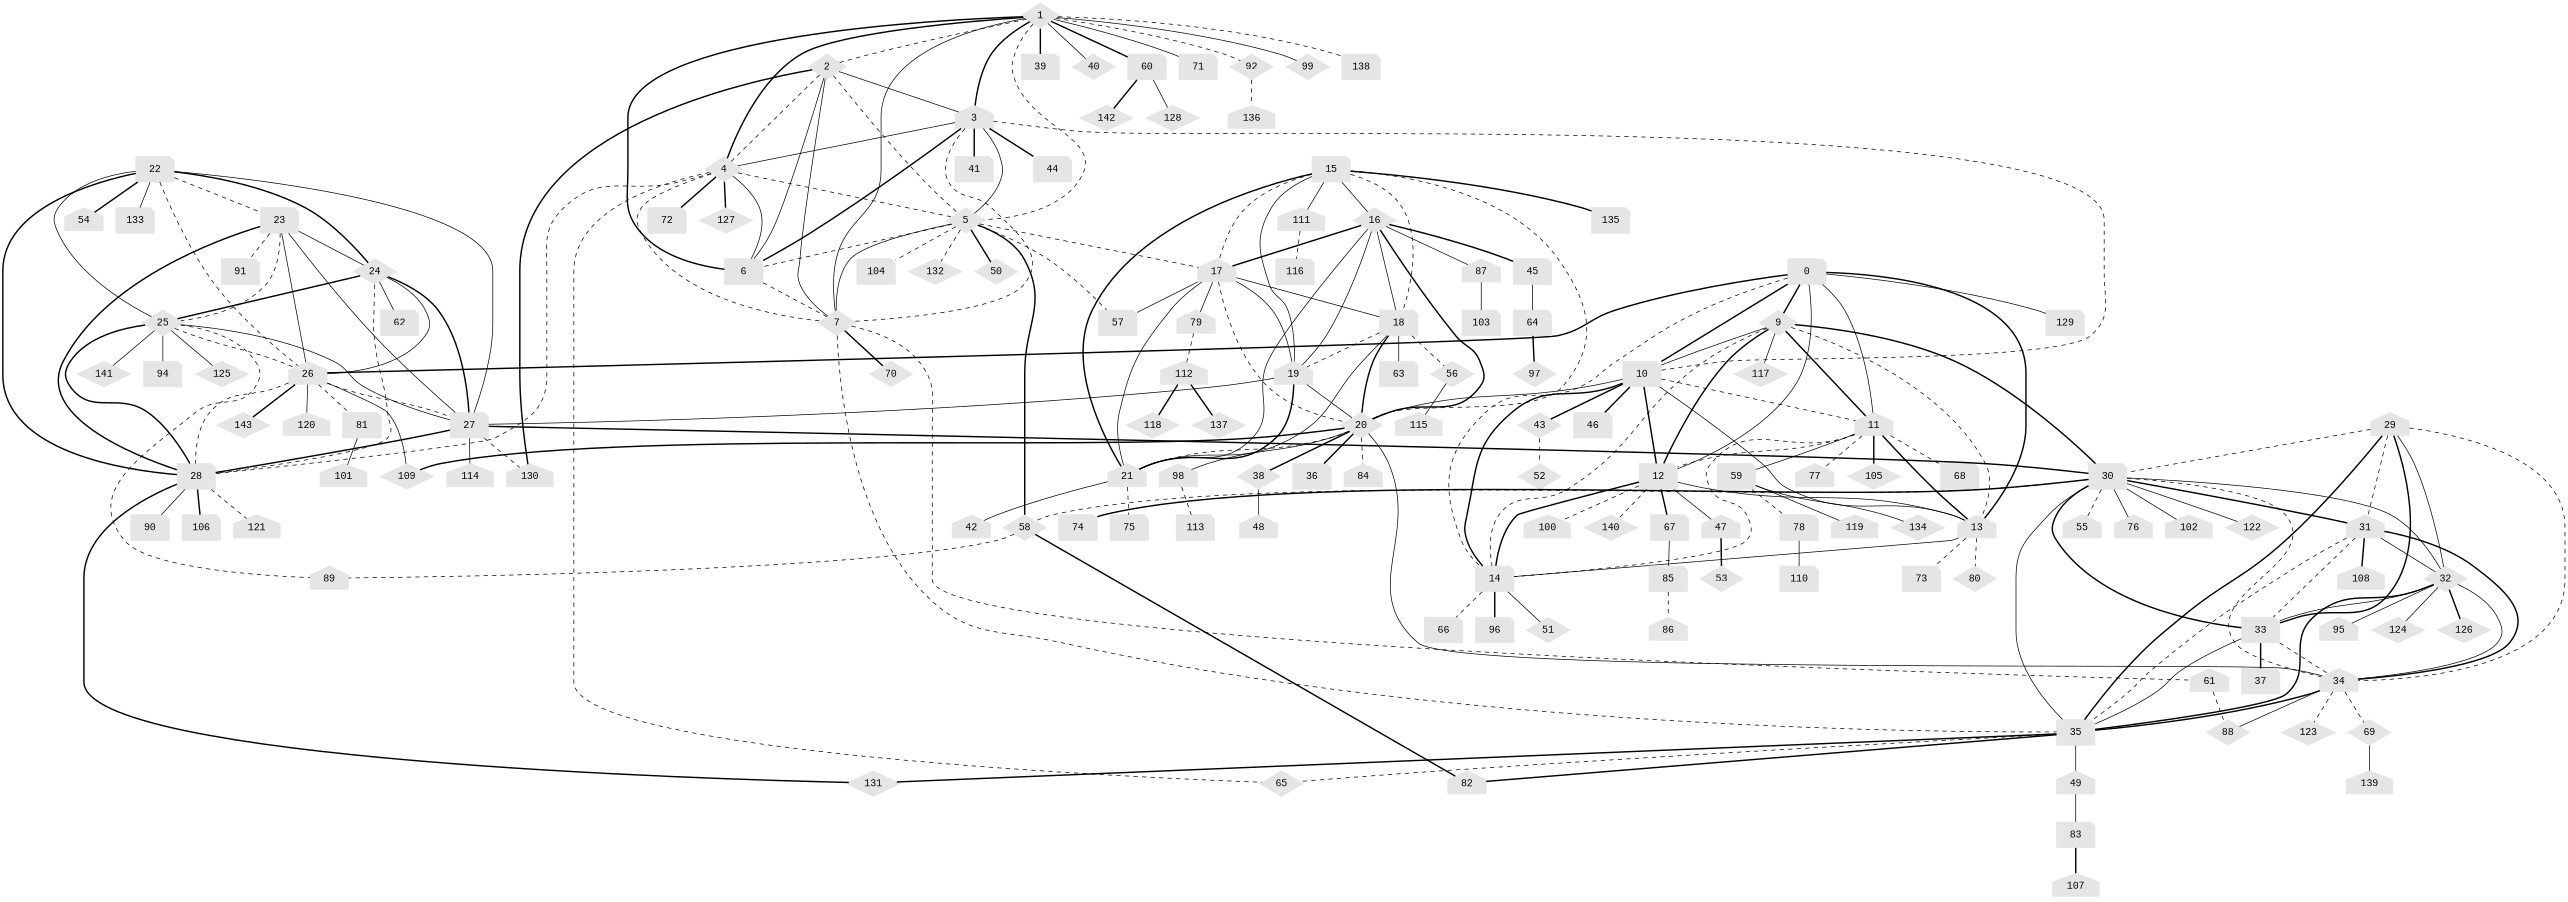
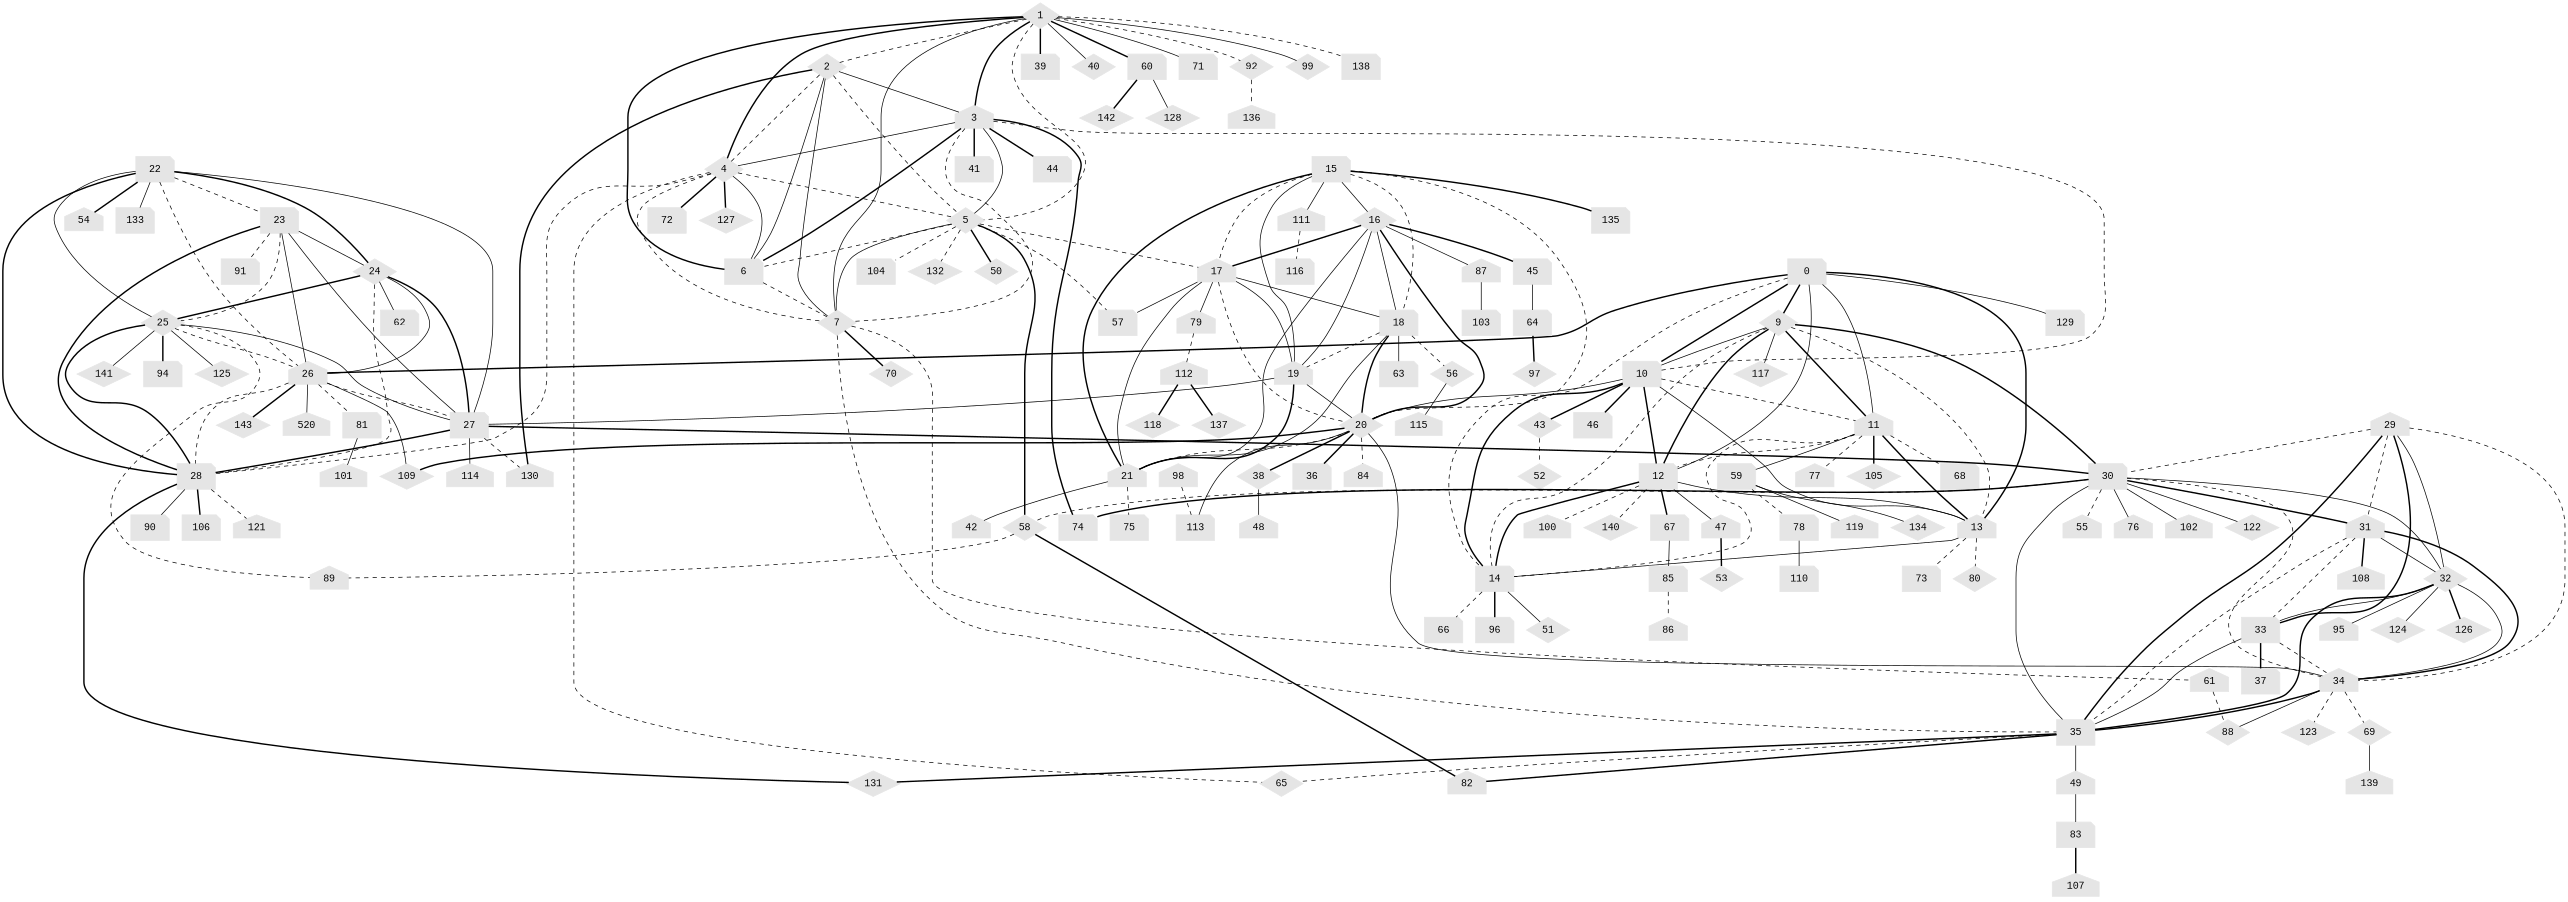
edge "3" -- "74": added
edge "25" -- "94": style solid -> bold
node "120": label "120" -> "520"
edge "20" -- "98": now "20" -- "113"
edge "30" -- "33": removed
